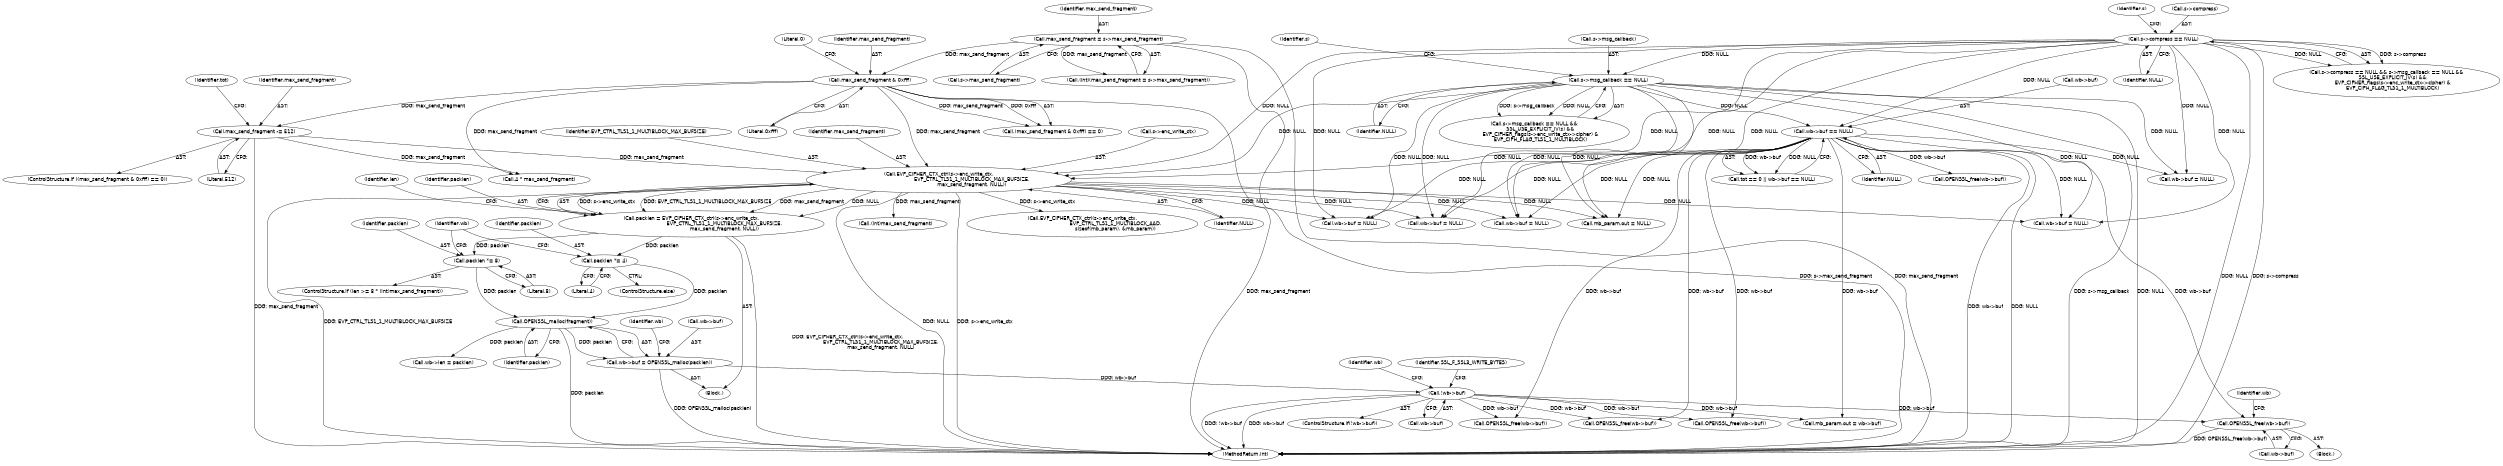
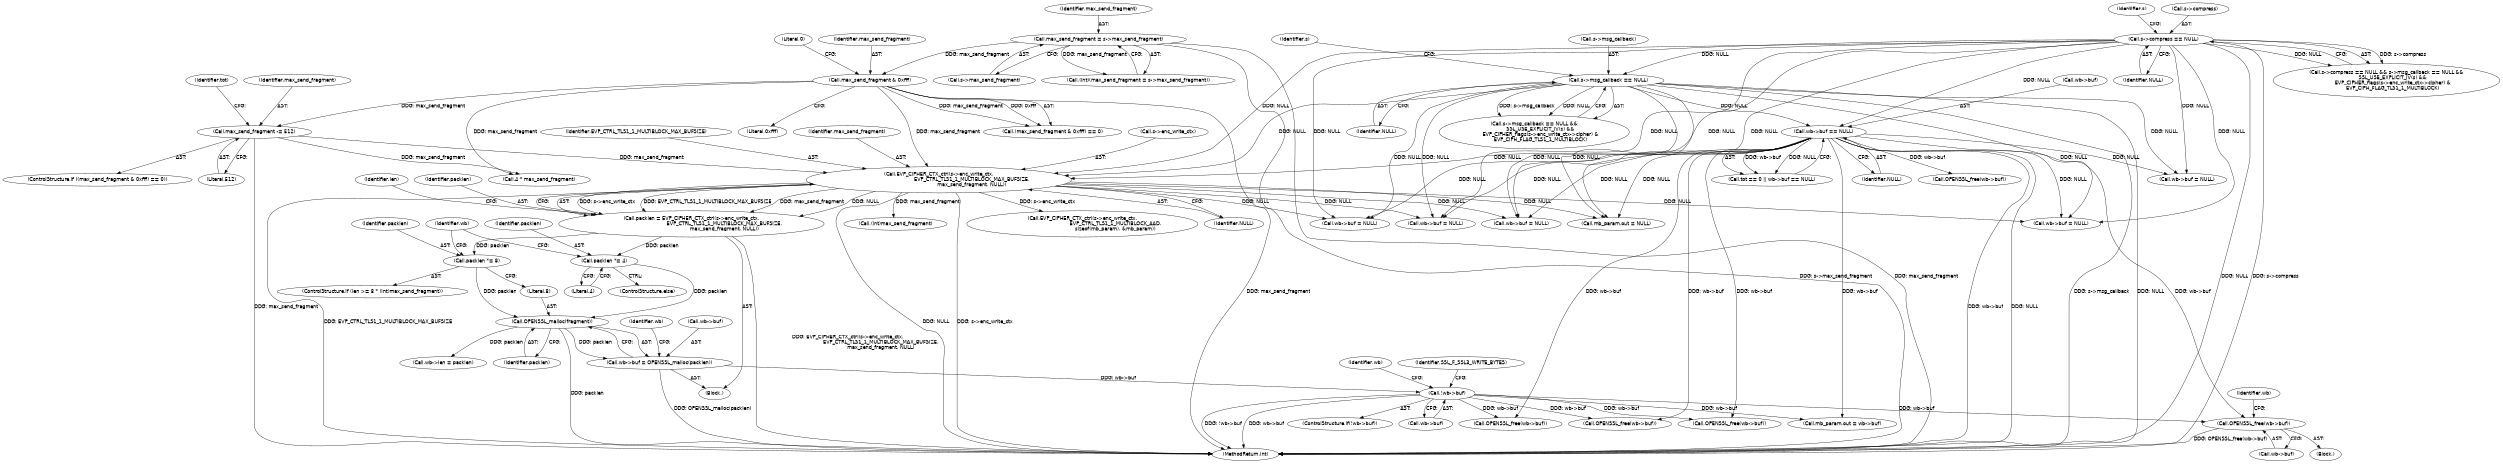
edge "(Literal,0xfff)" -> "(Call,max_send_fragment & 0xfff)": removed, label "AST:"
edge "(Literal,8)" -> "(Call,packlen *= 8)": now "(Literal,8)" -> "(Call,OPENSSL_malloc(fragment))"
